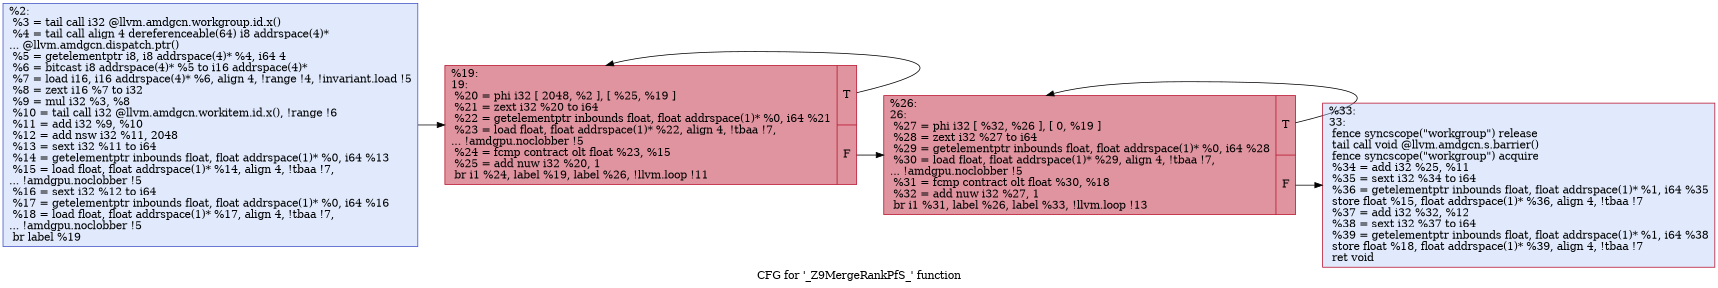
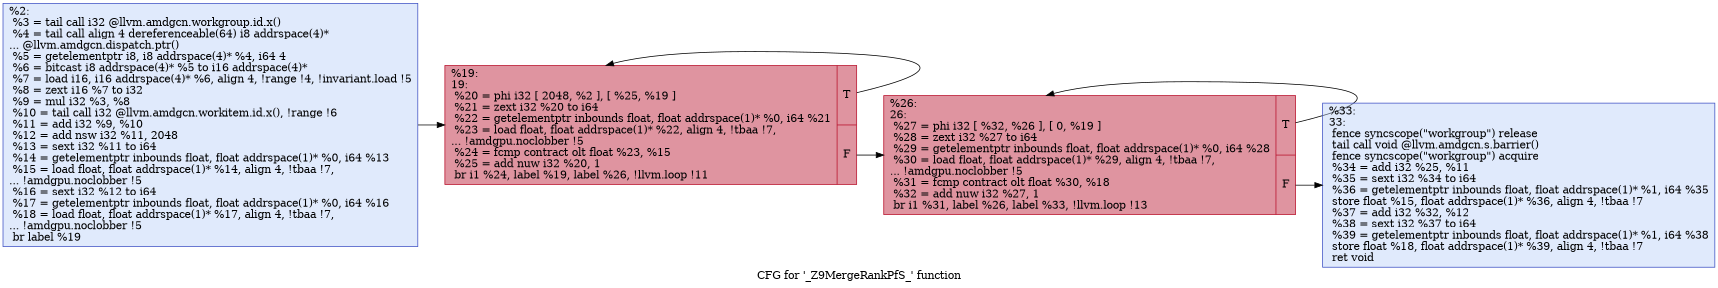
node "%33:": color #b70d28ff -> #3d50c3ff
